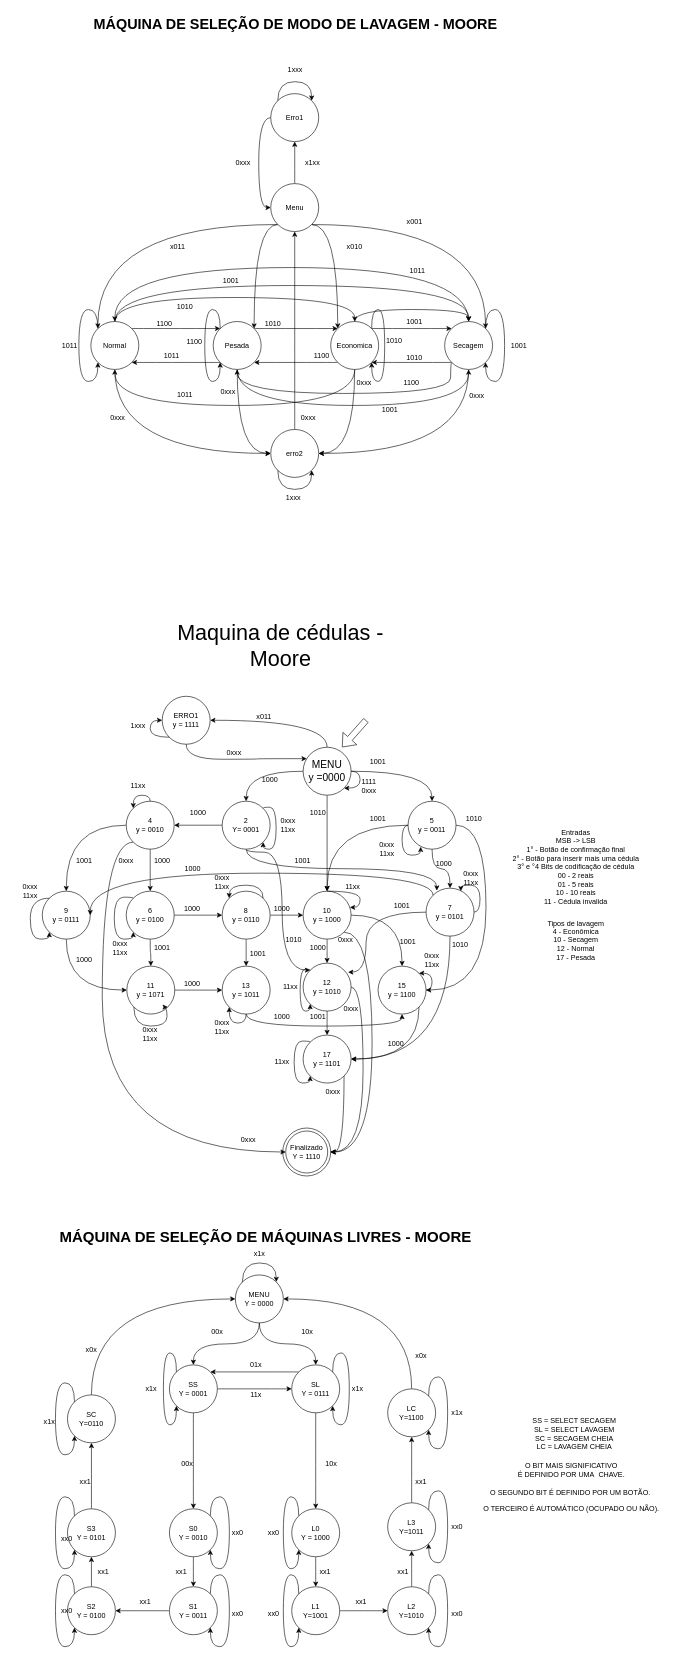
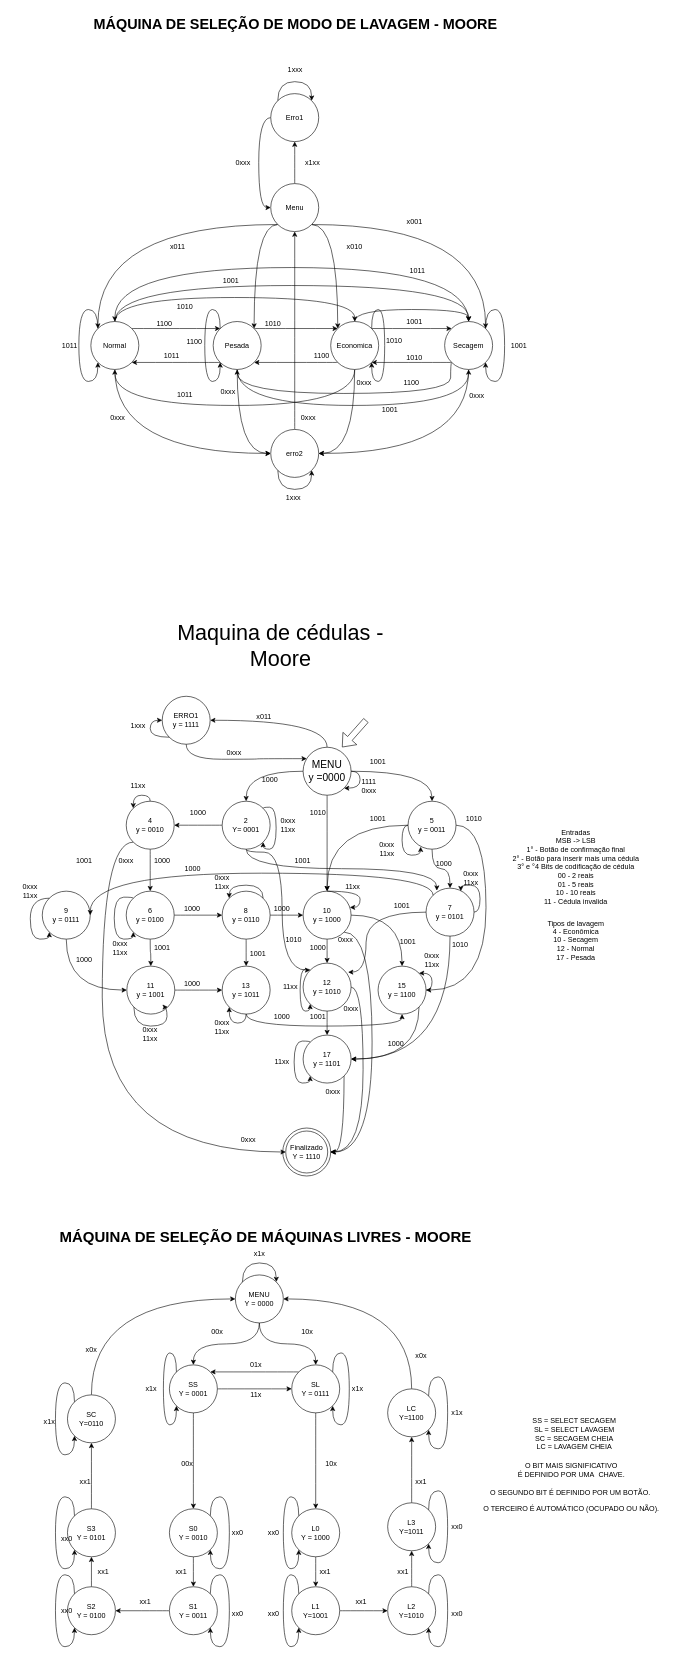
edge "4 y = 0010" -> "9 y = 0111": removed
node "11 y = 1071": label "11 y = 1071" -> "11 y = 1001"
